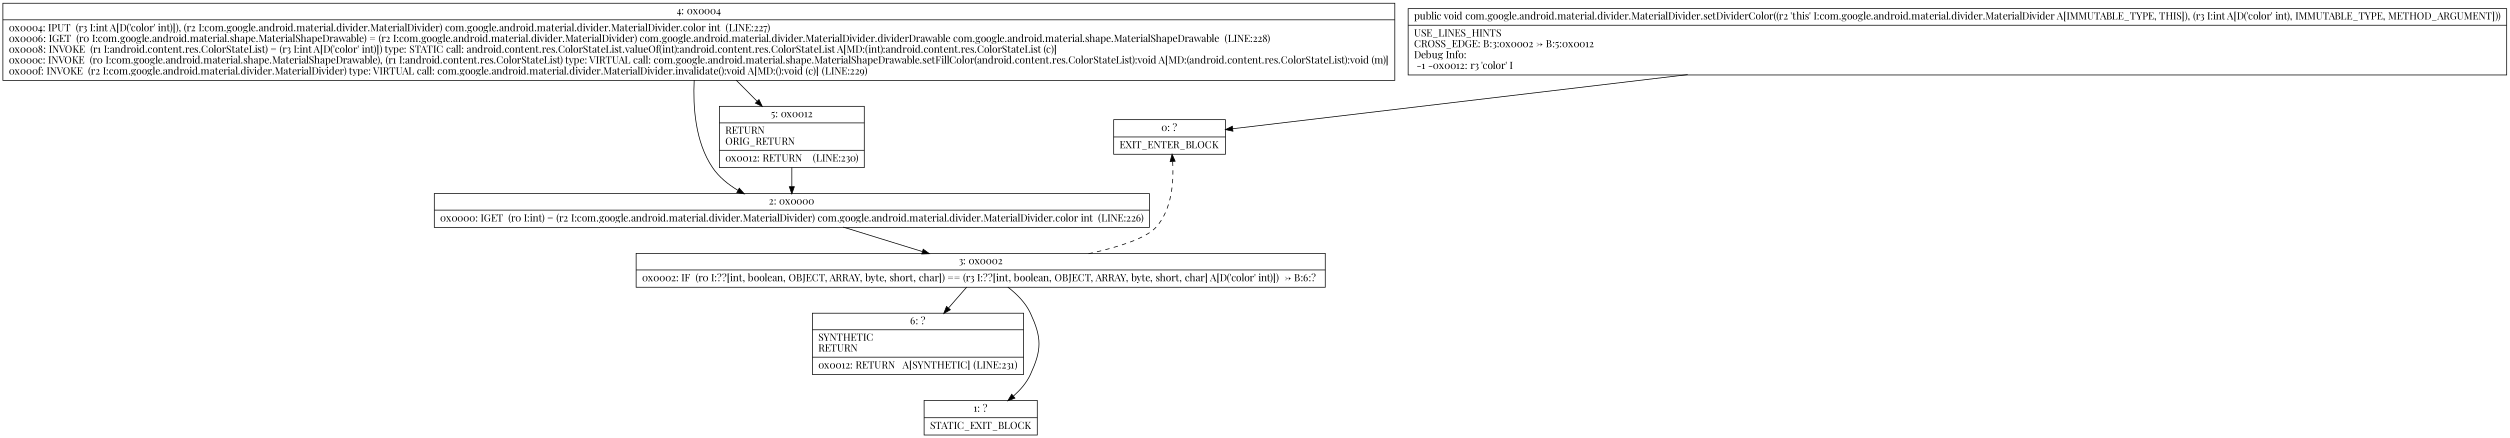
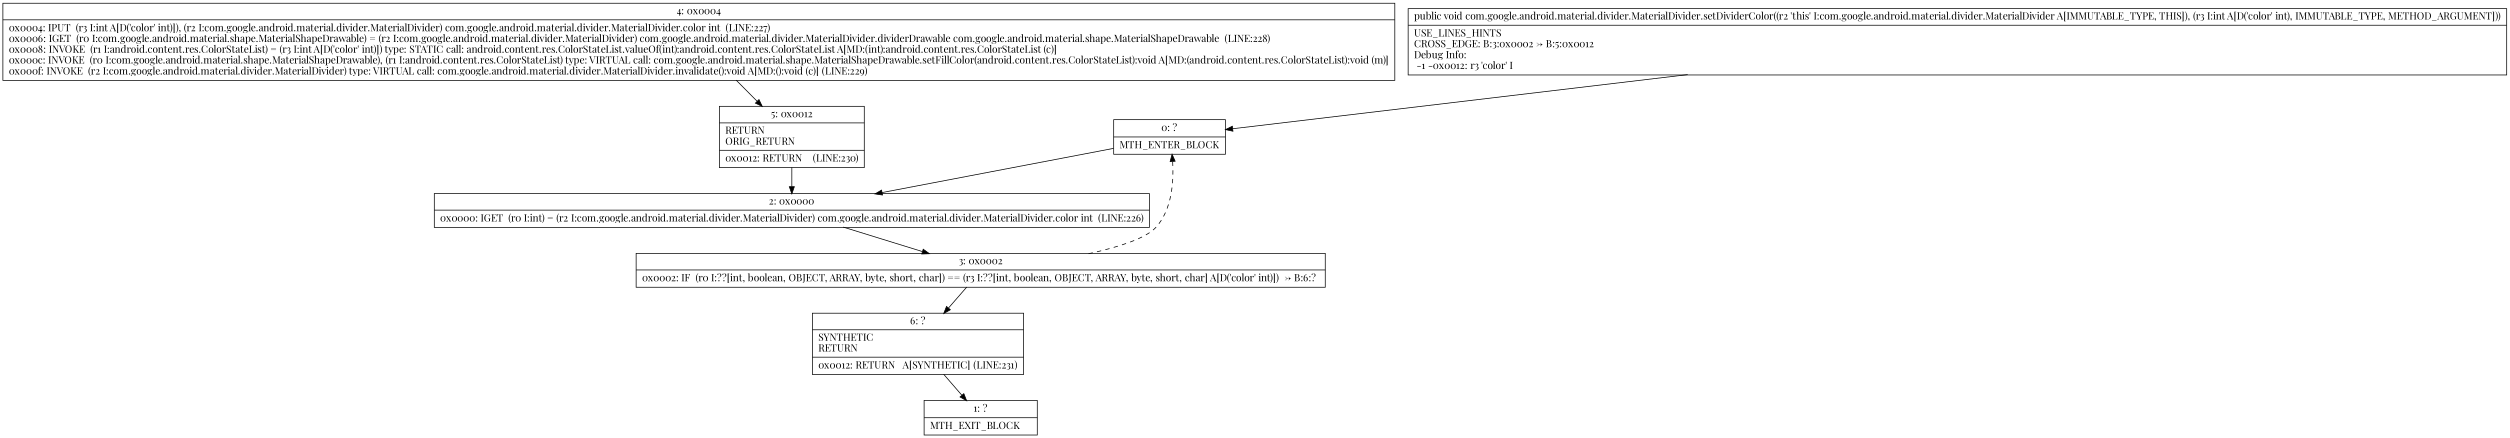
edge "4: 0x0004" -> "2: 0x0000": now "0: ?" -> "2: 0x0000"
node "0: ?": text "EXIT_ENTER_BLOCK" -> "MTH_ENTER_BLOCK"
edge "3: 0x0002" -> "1: ?": now "6: ?" -> "1: ?"
node "1: ?": text "STATIC_EXIT_BLOCK" -> "MTH_EXIT_BLOCK"
